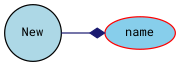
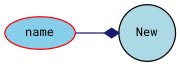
edge "New" -> "name": reversed
